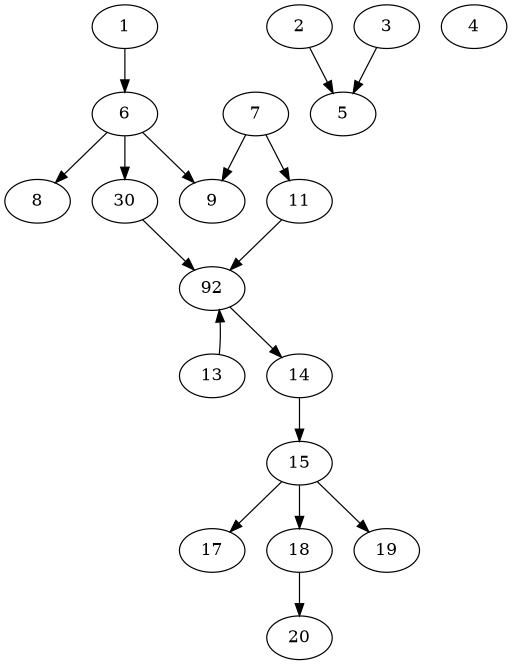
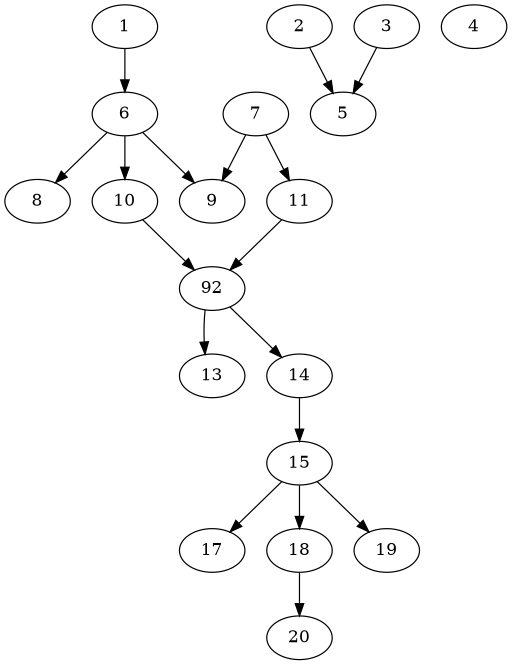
node "30": label "30" -> "10"
edge "13" -> "92": reversed
